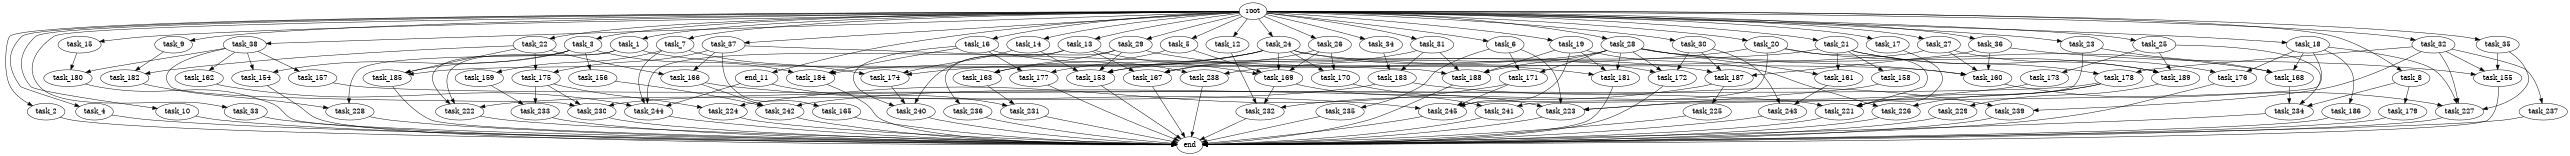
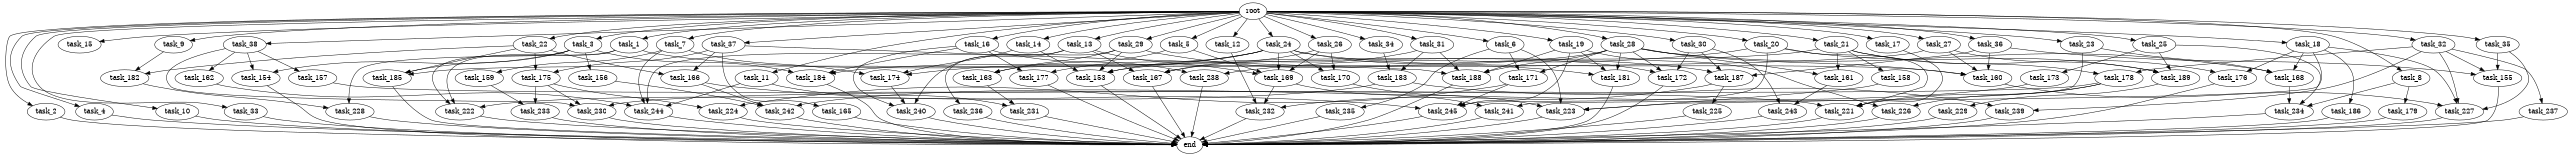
node "task_180": removed
node "end_11": label "end_11" -> "task_11"
